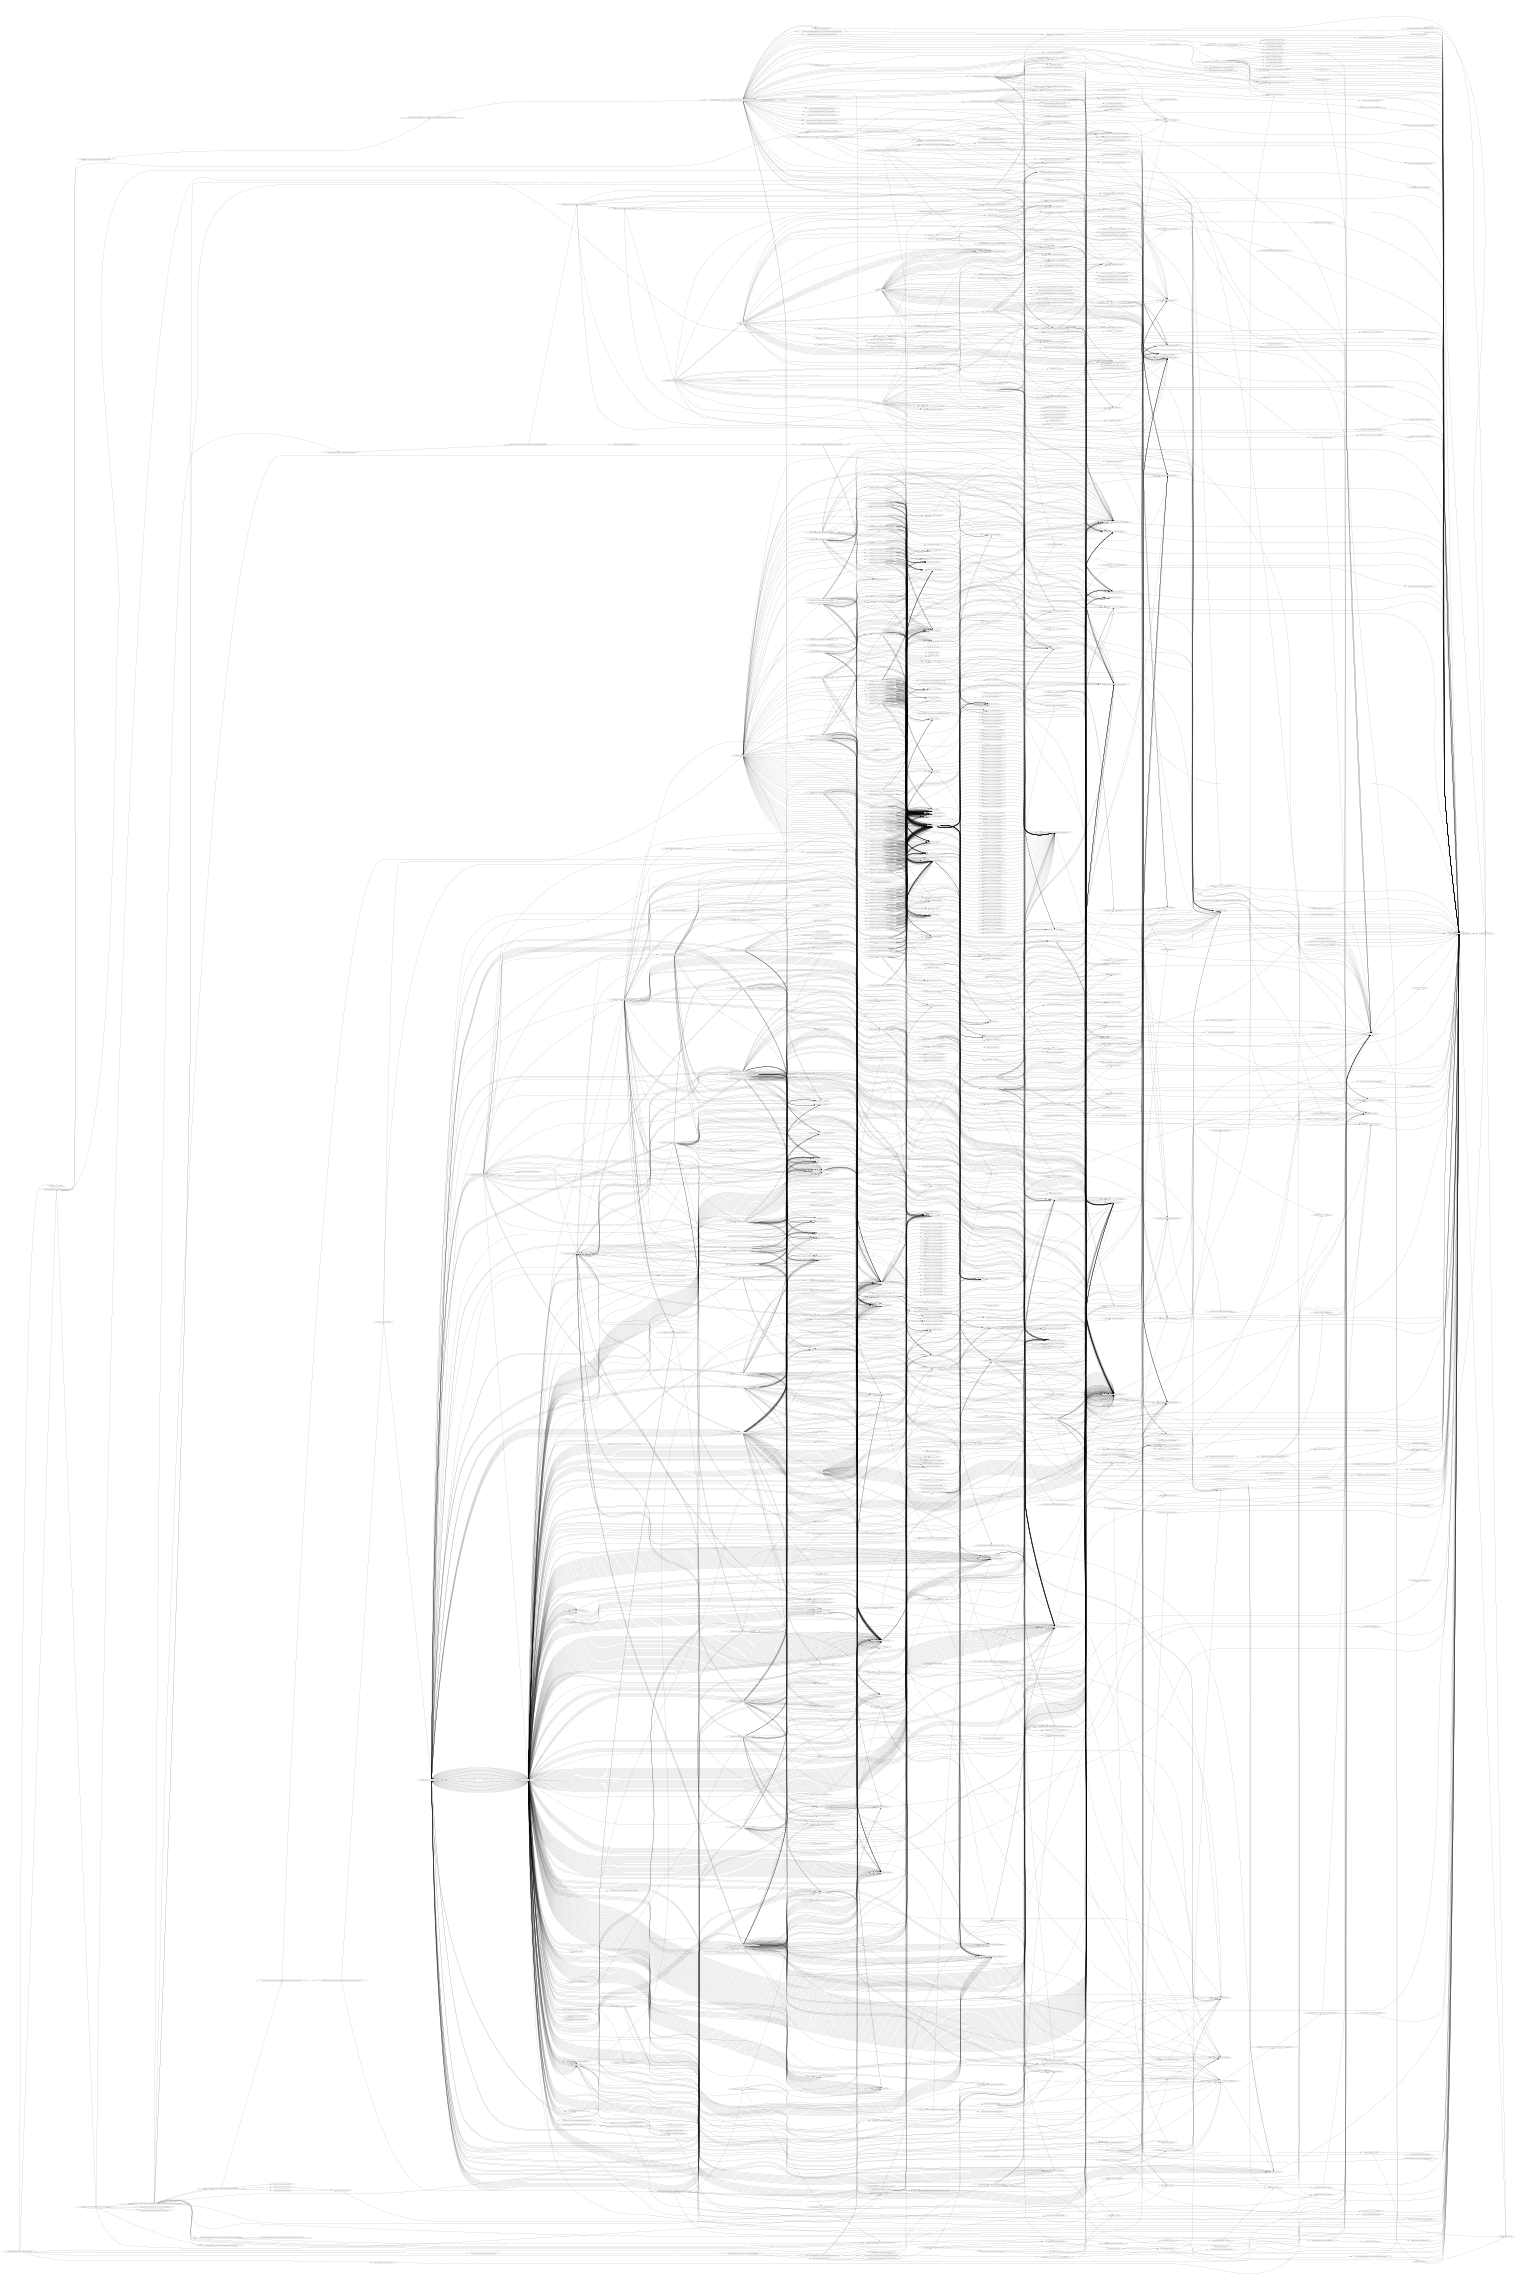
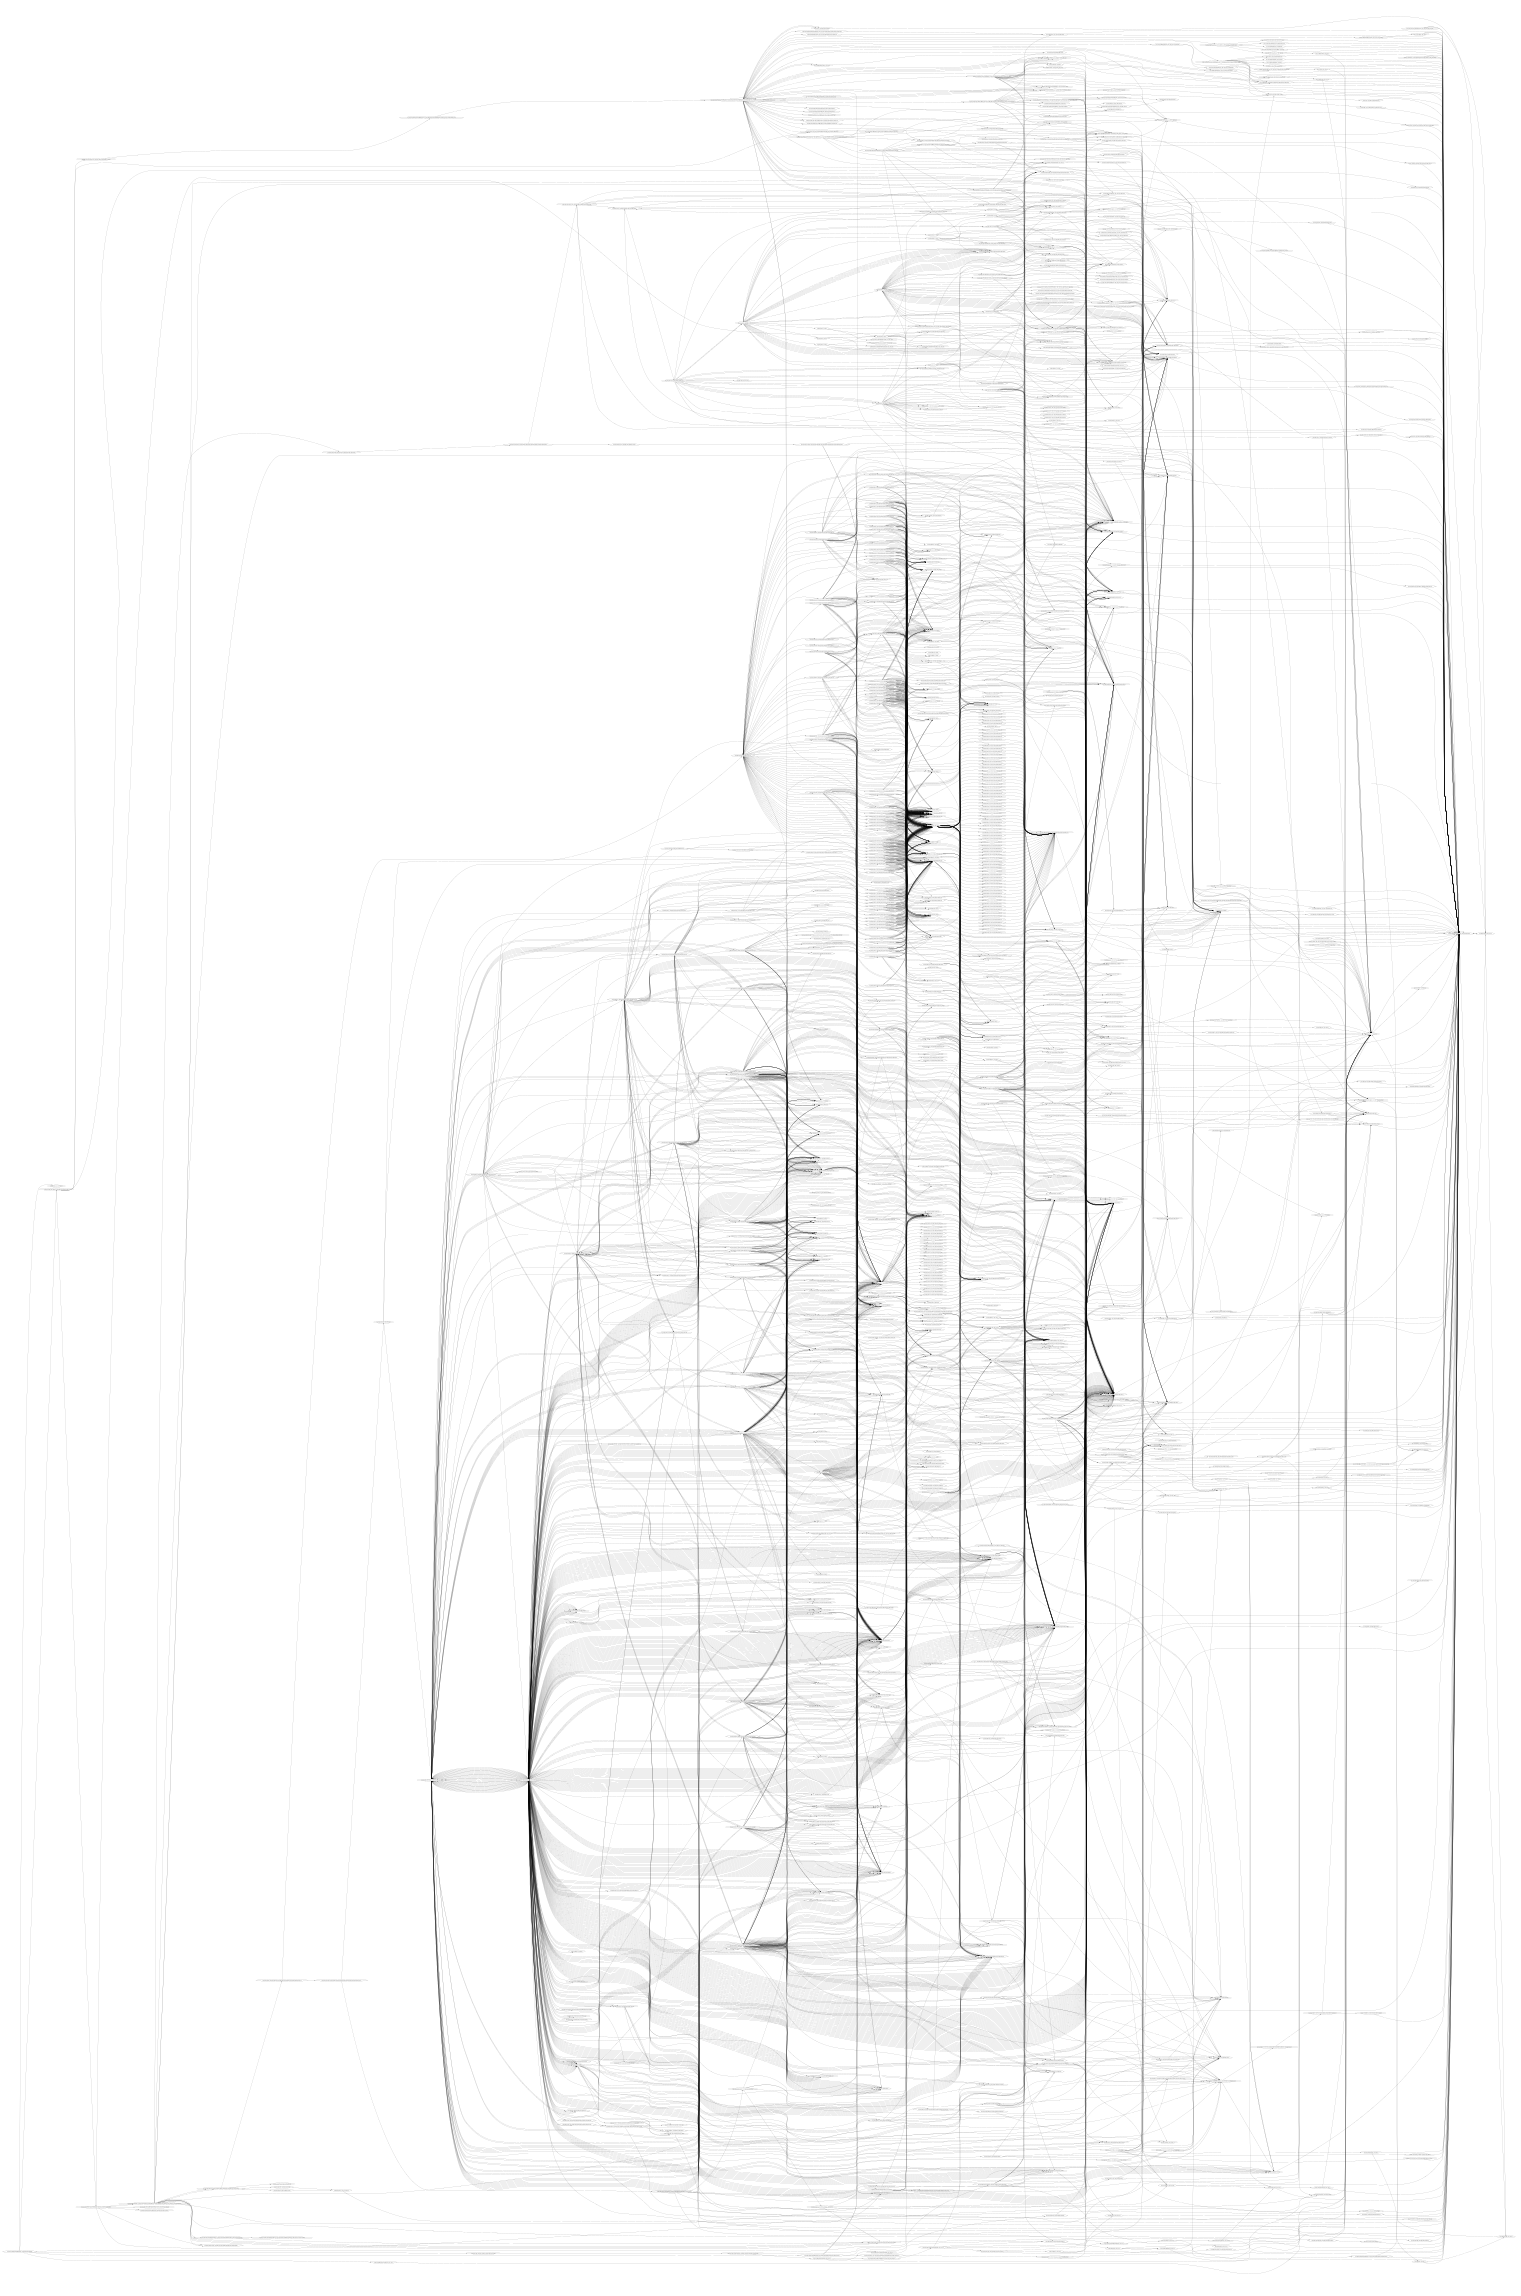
node "<org.jsoup.parser.cy: void <init>(java.lang.String,int)>": added
